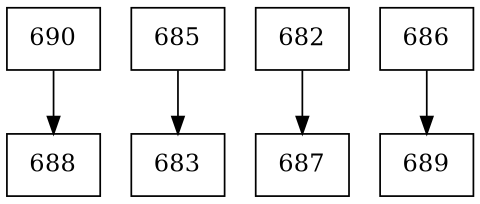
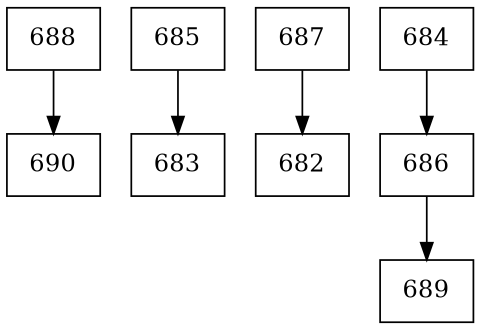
node "684": added
edge "690" -> "688": reversed
edge "682" -> "687": reversed
